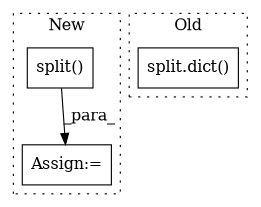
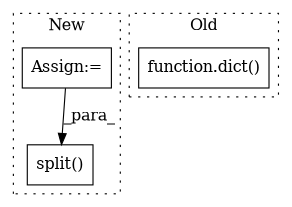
node "split.dict()": label "split.dict()" -> "function.dict()"
edge "split()" -> "Assign:=": reversed
